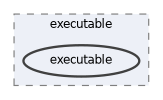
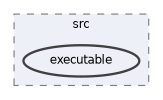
cluster "executable": label "executable" -> "src"
